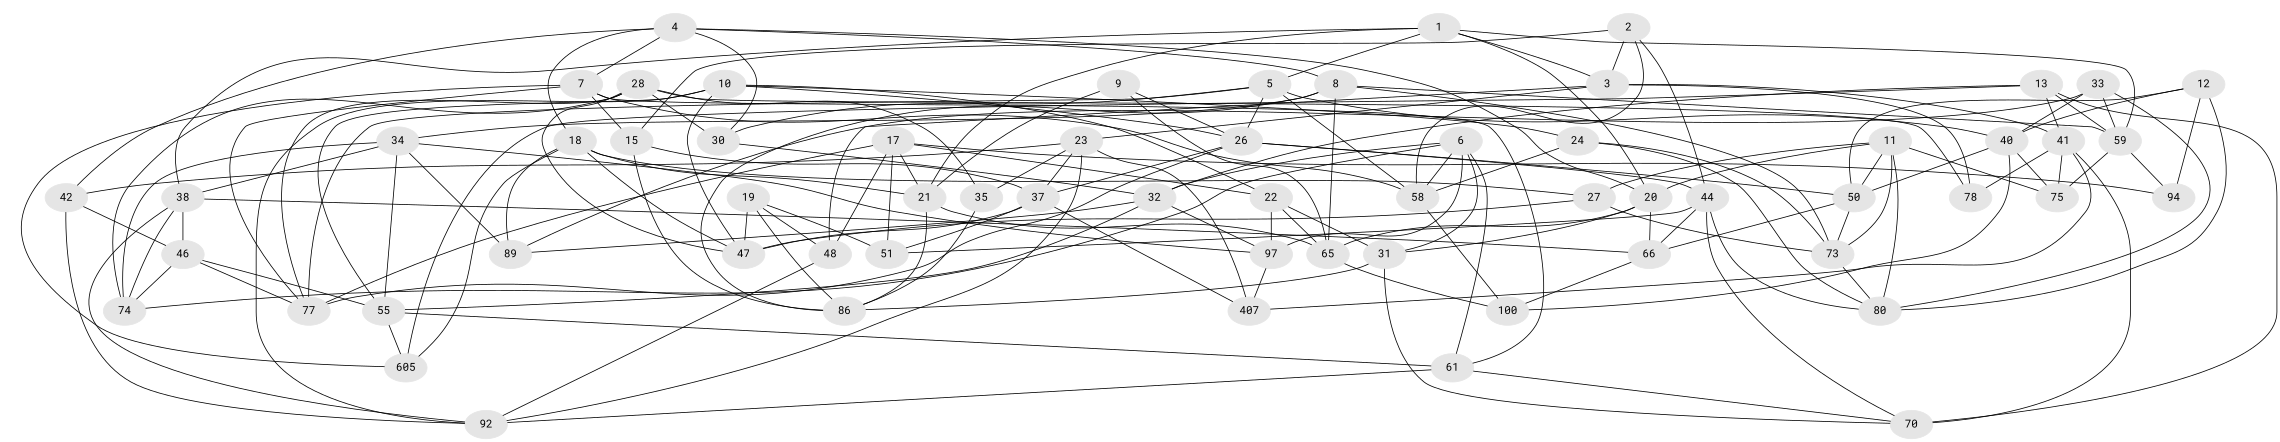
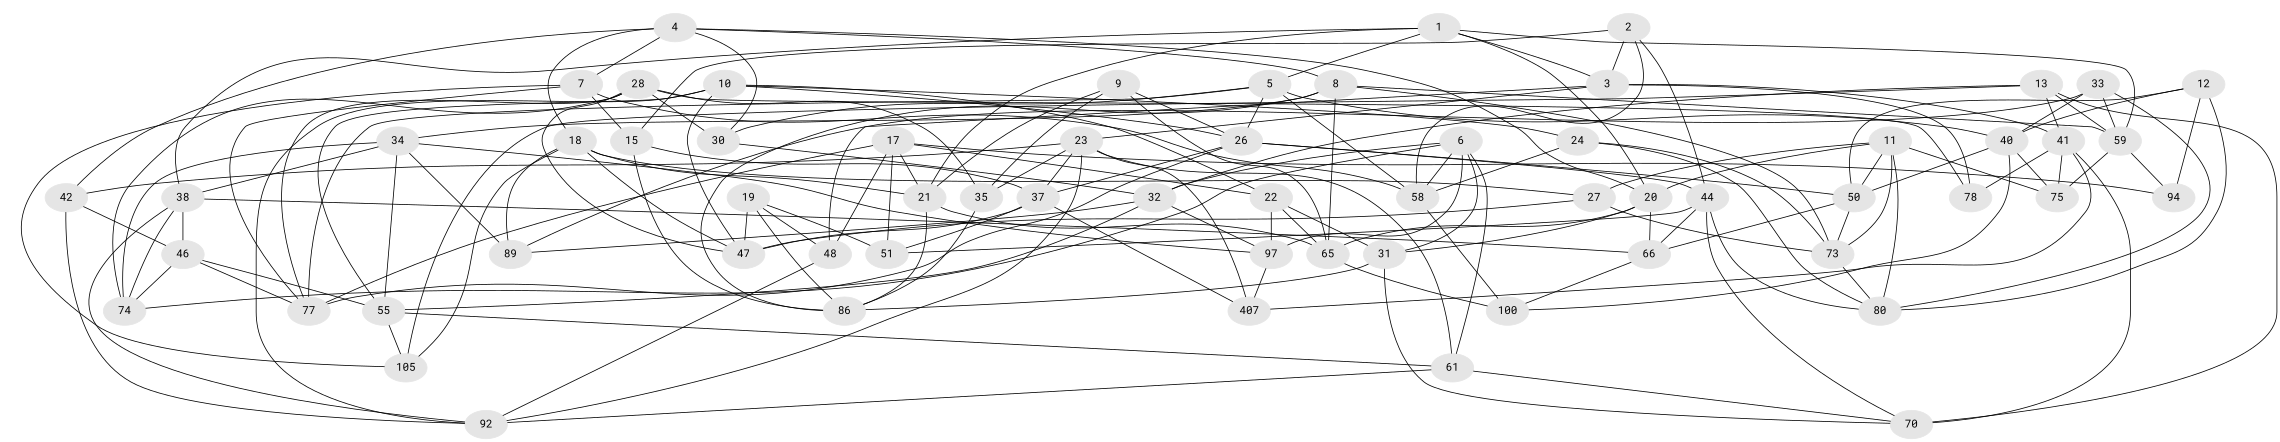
edge "7" -- "61": now "23" -- "61"
edge "9" -- "35": added
node "605": label "605" -> "105"
